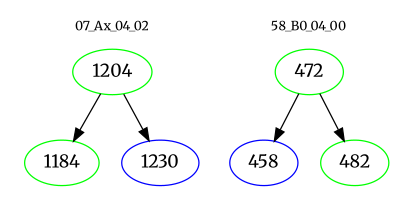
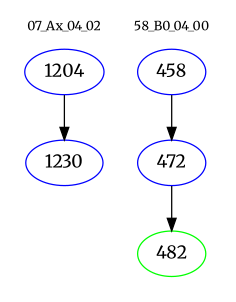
node "1204": color green -> blue
node "472": color green -> blue
edge "472" -> "458": reversed
node "1184": removed
